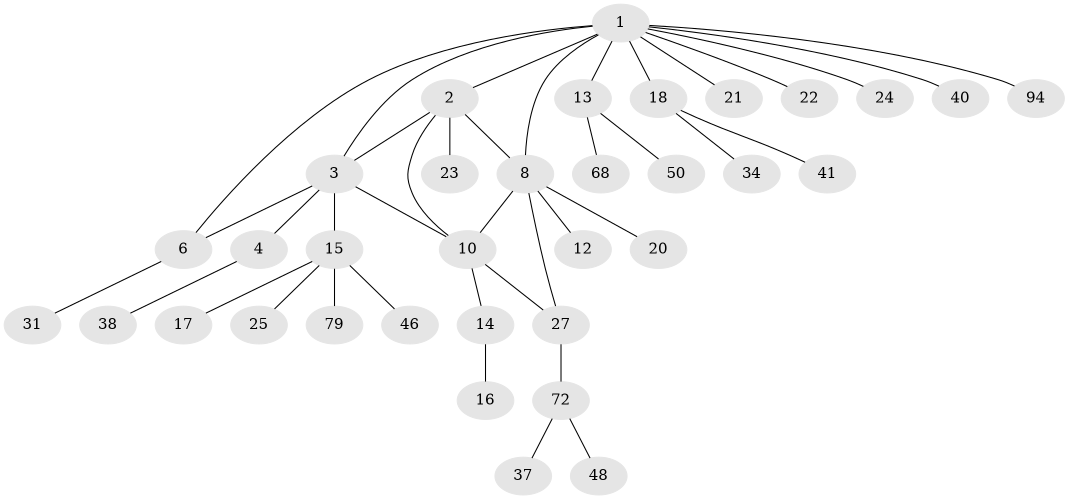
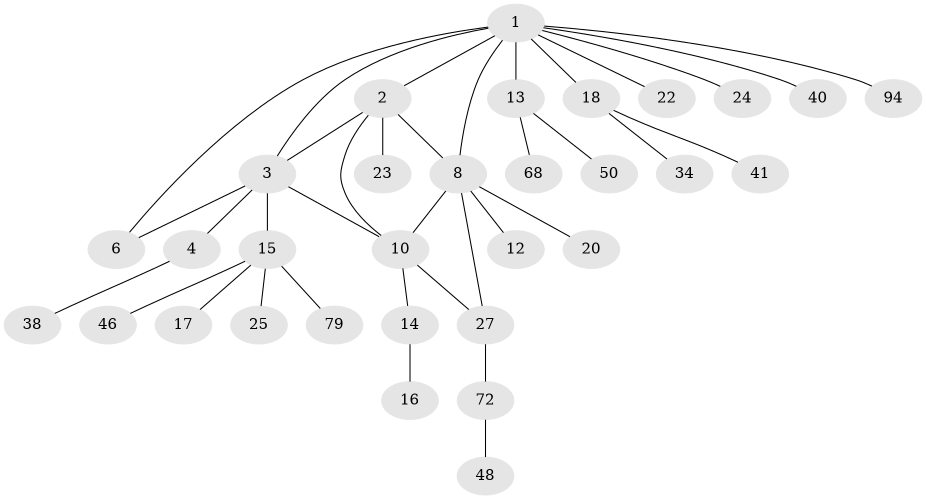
node "21": removed
node "31": removed
node "37": removed
